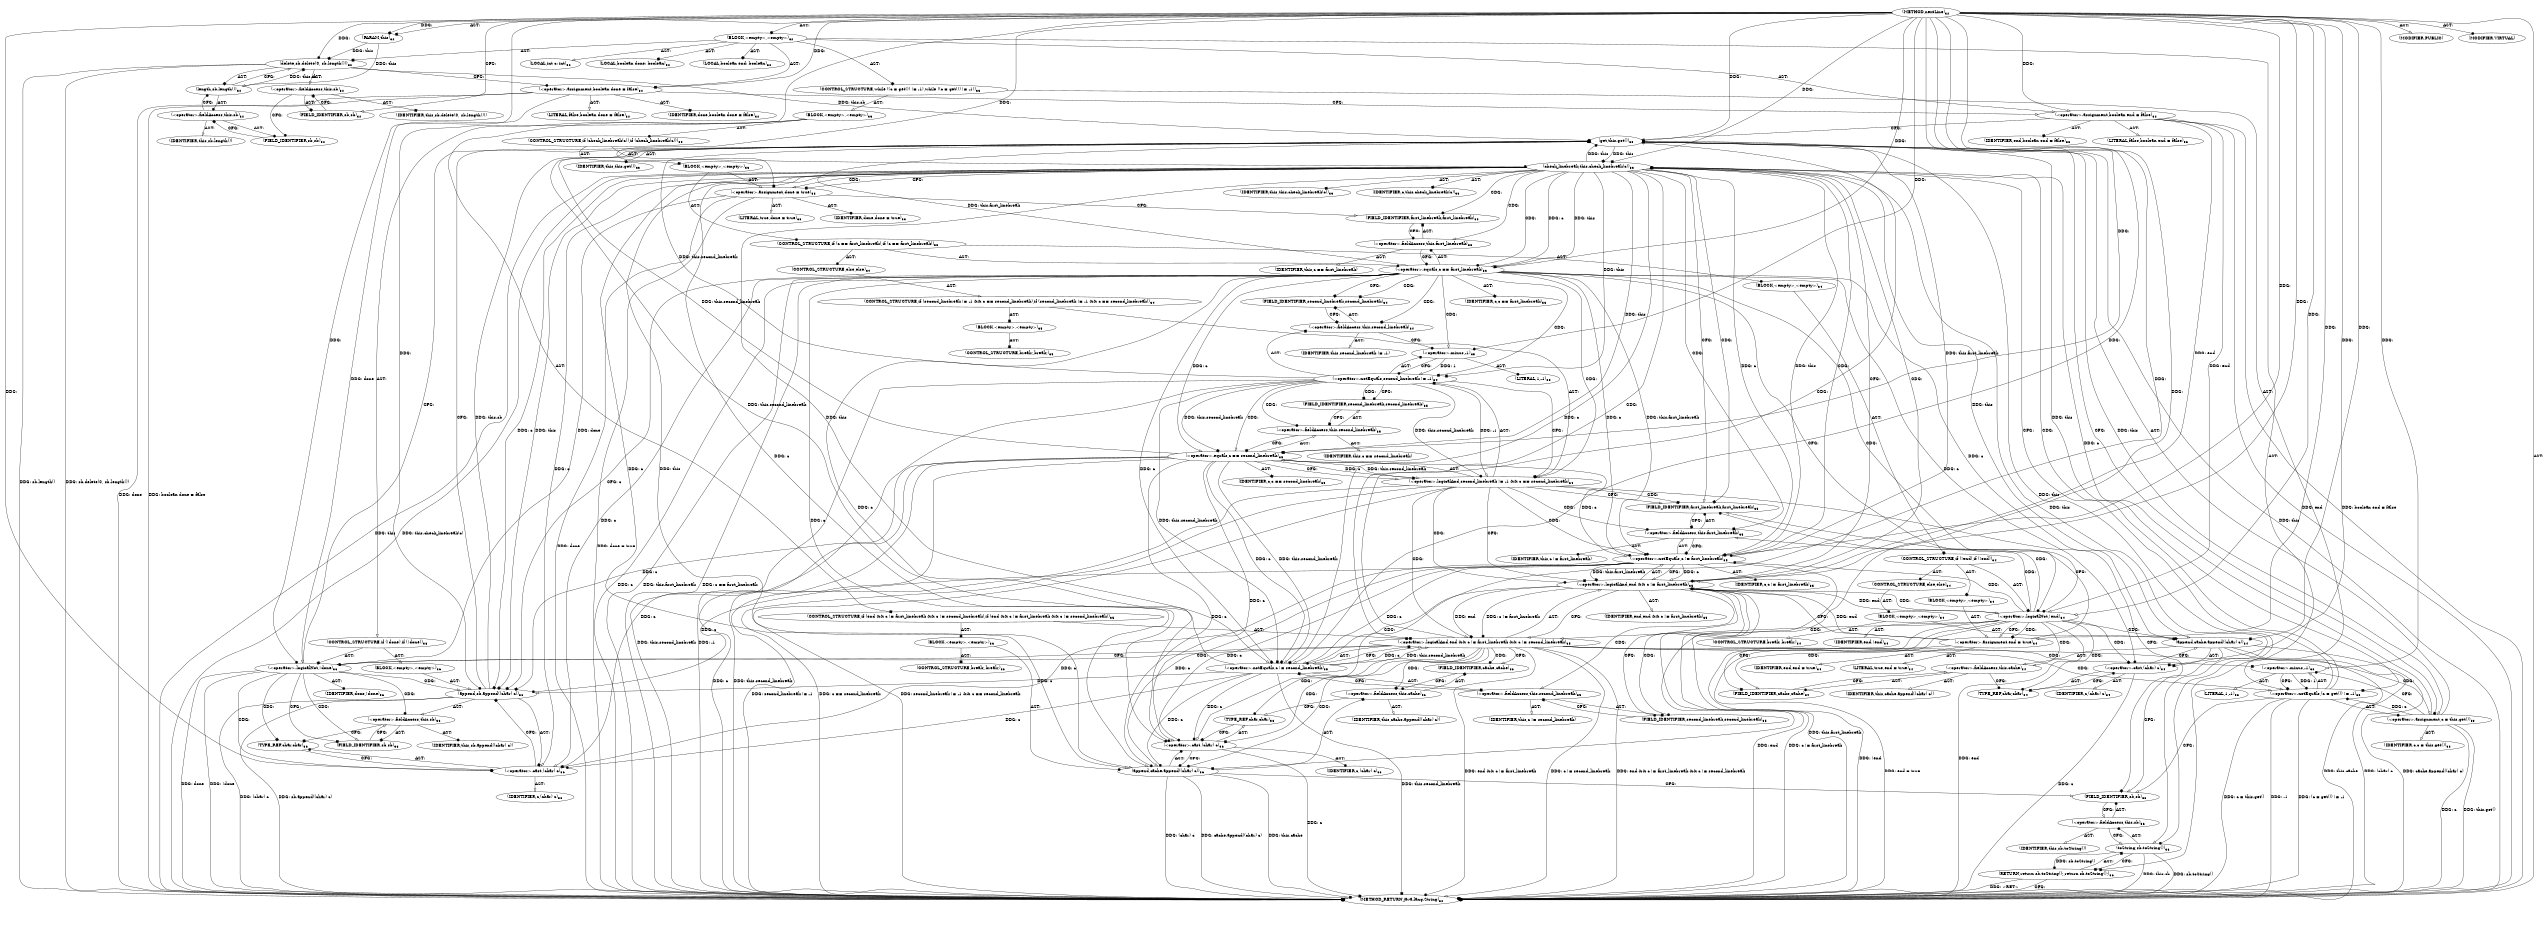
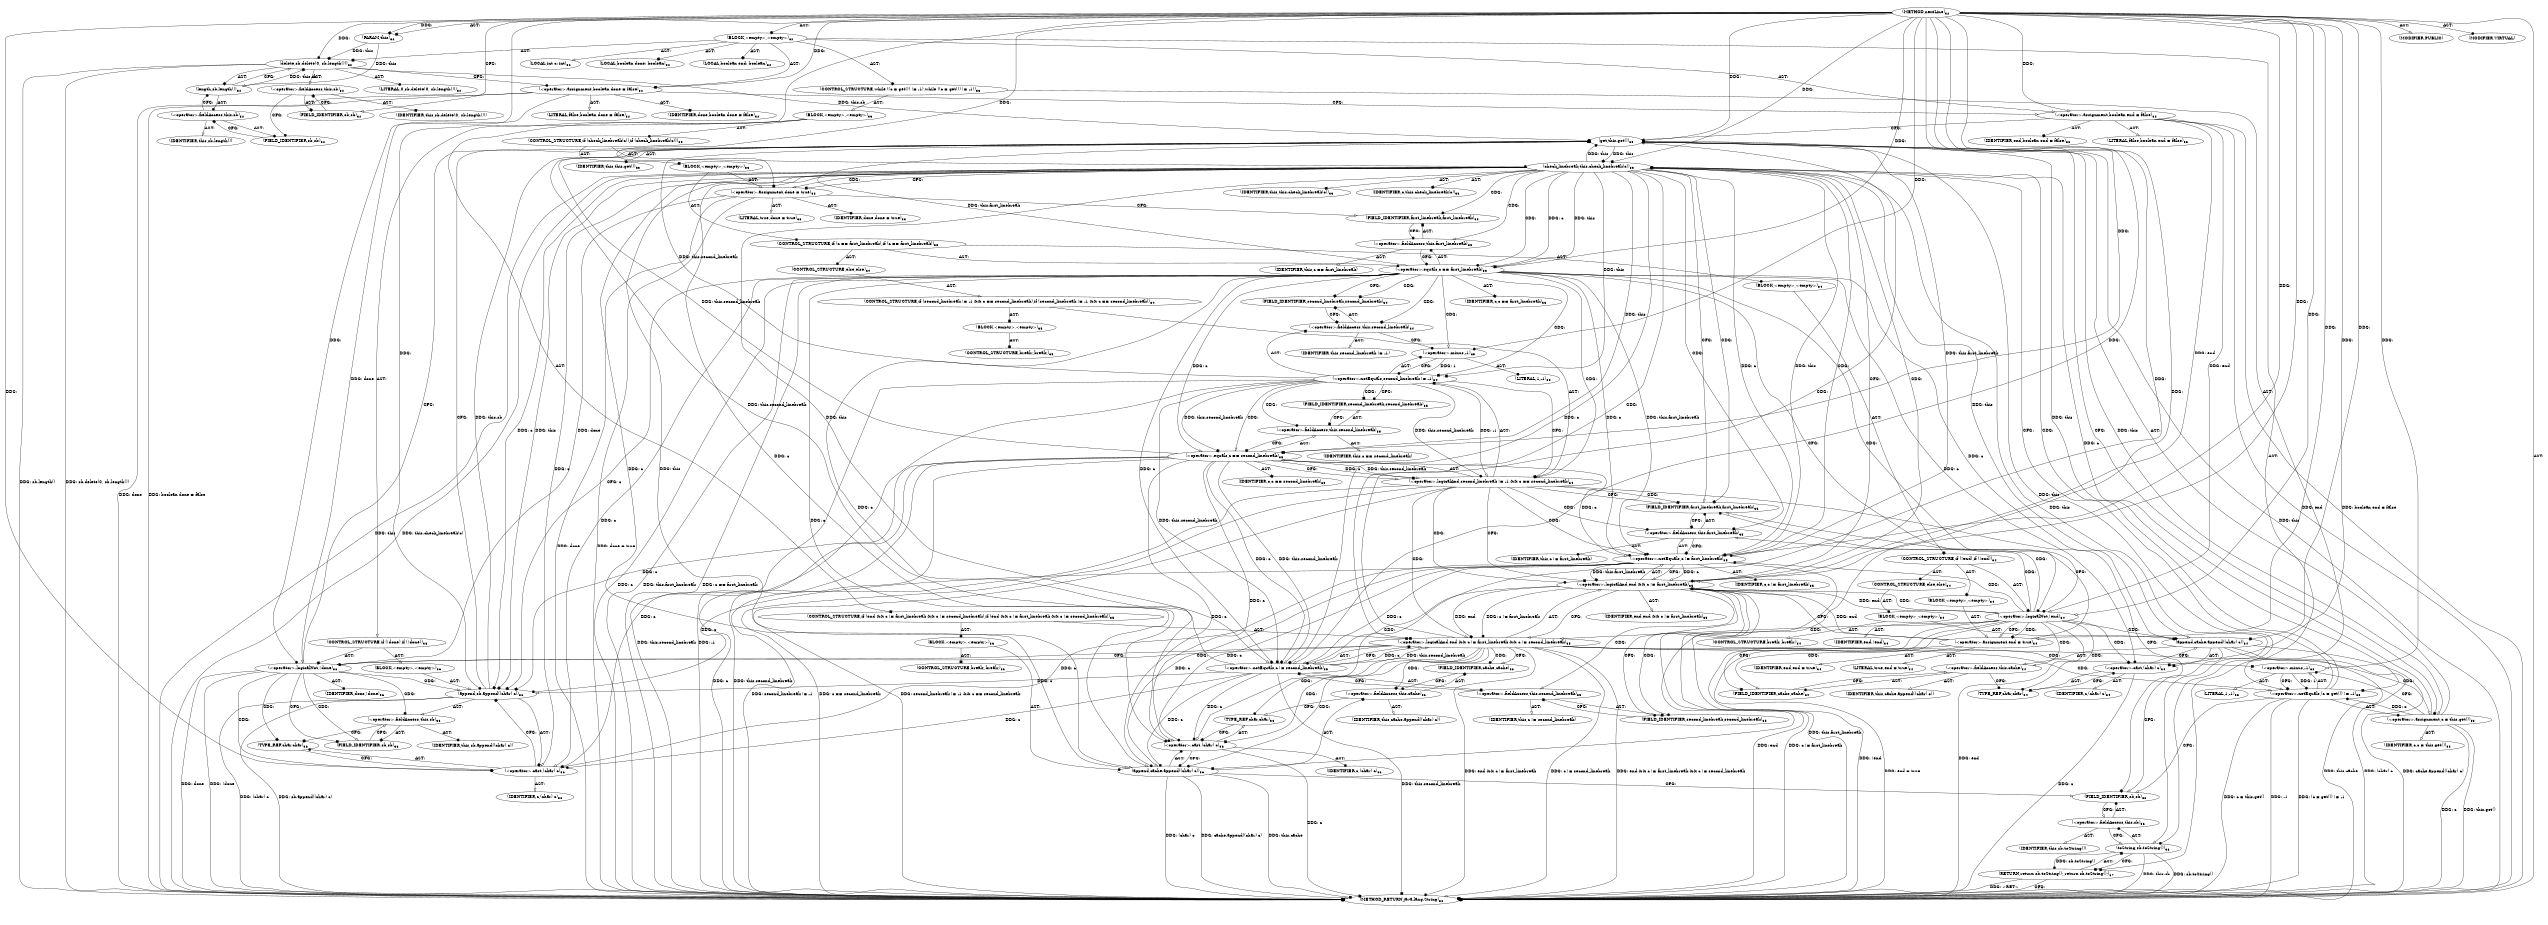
node "(LITERAL,0,sb.delete(0, sb.length()))": added
node "(RETURN,return sb.toString();,return sb.toString();)": text "36" -> "37"
